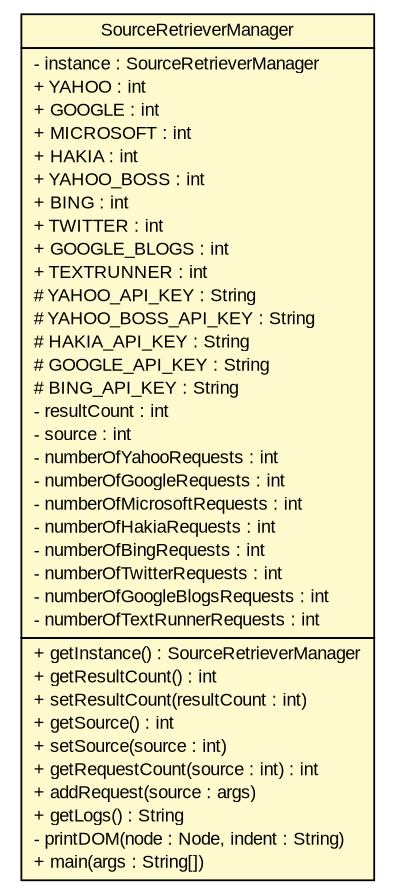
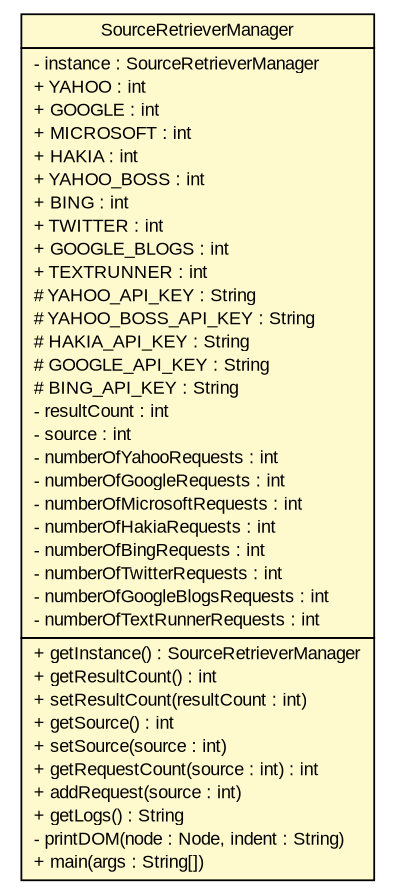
node "SourceRetrieverManager": text "+ addRequest(source : args)" -> "+ addRequest(source : int)"
